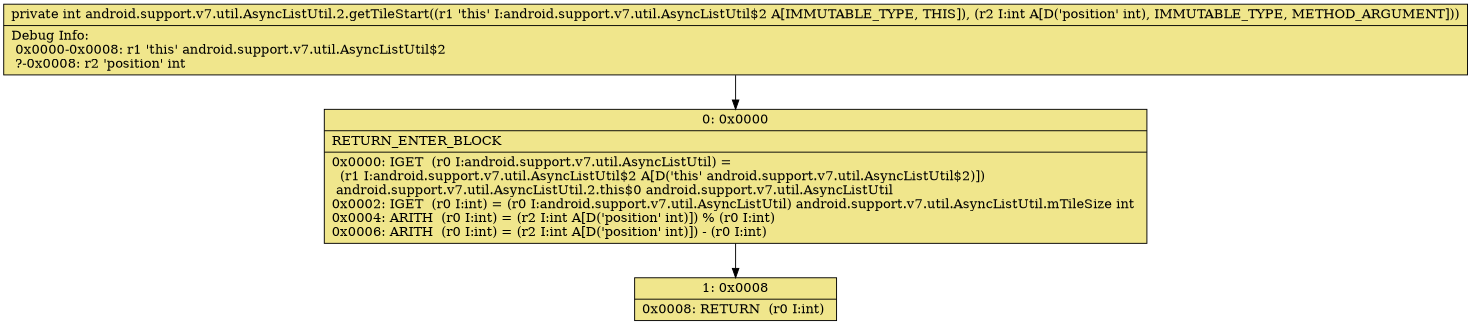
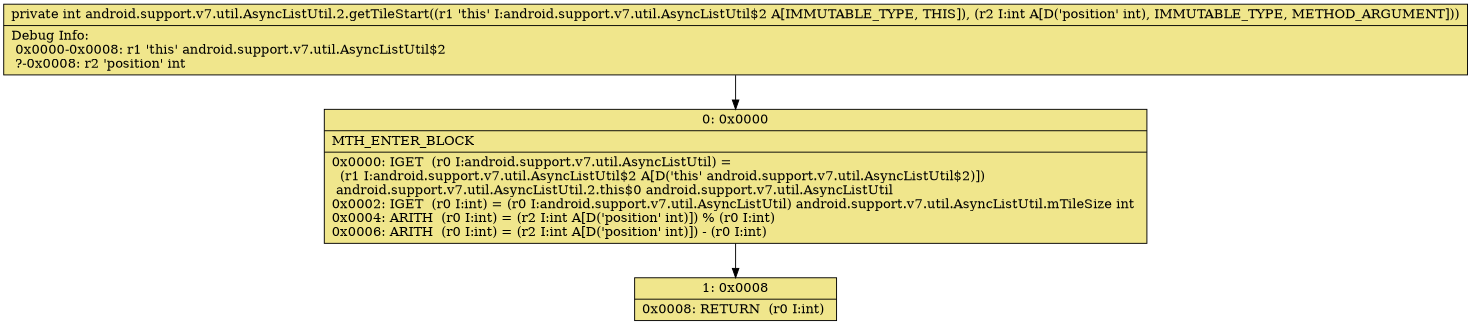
node "0: 0x0000": text "RETURN_ENTER_BLOCK" -> "MTH_ENTER_BLOCK"
